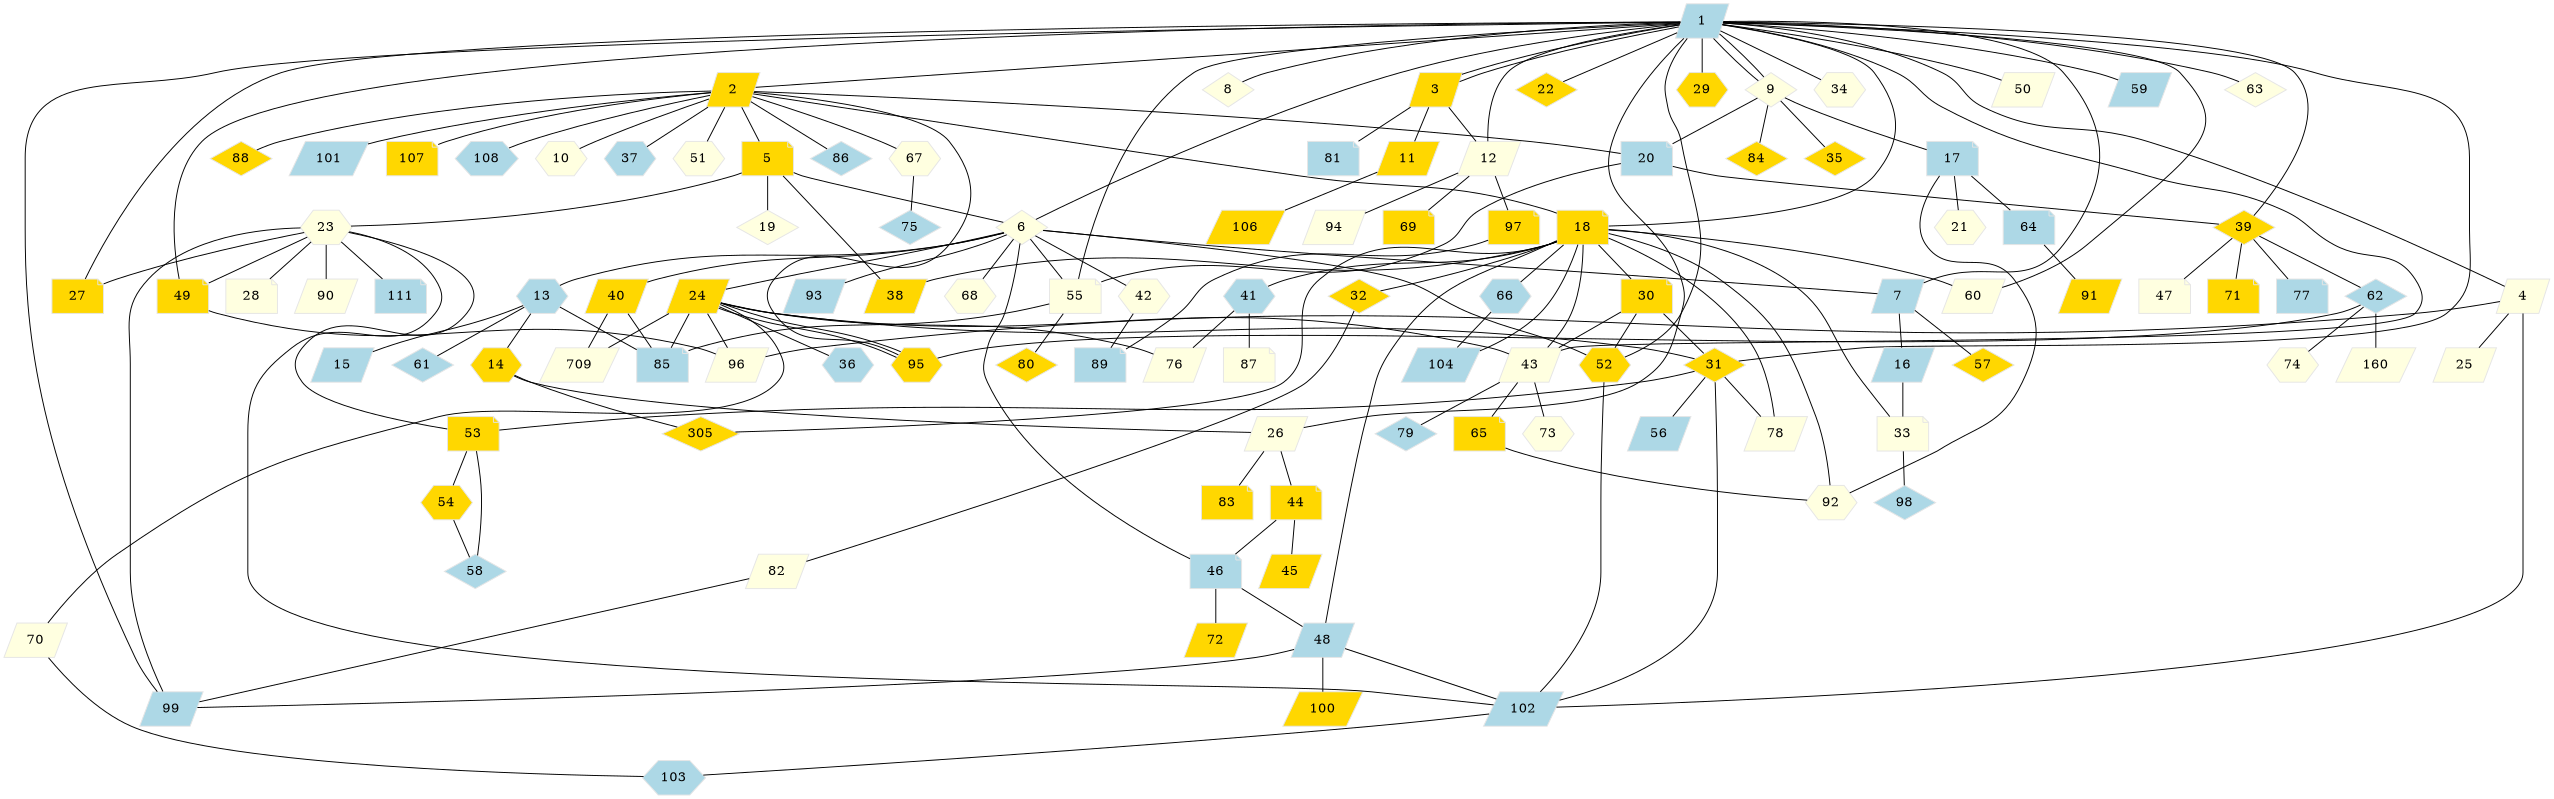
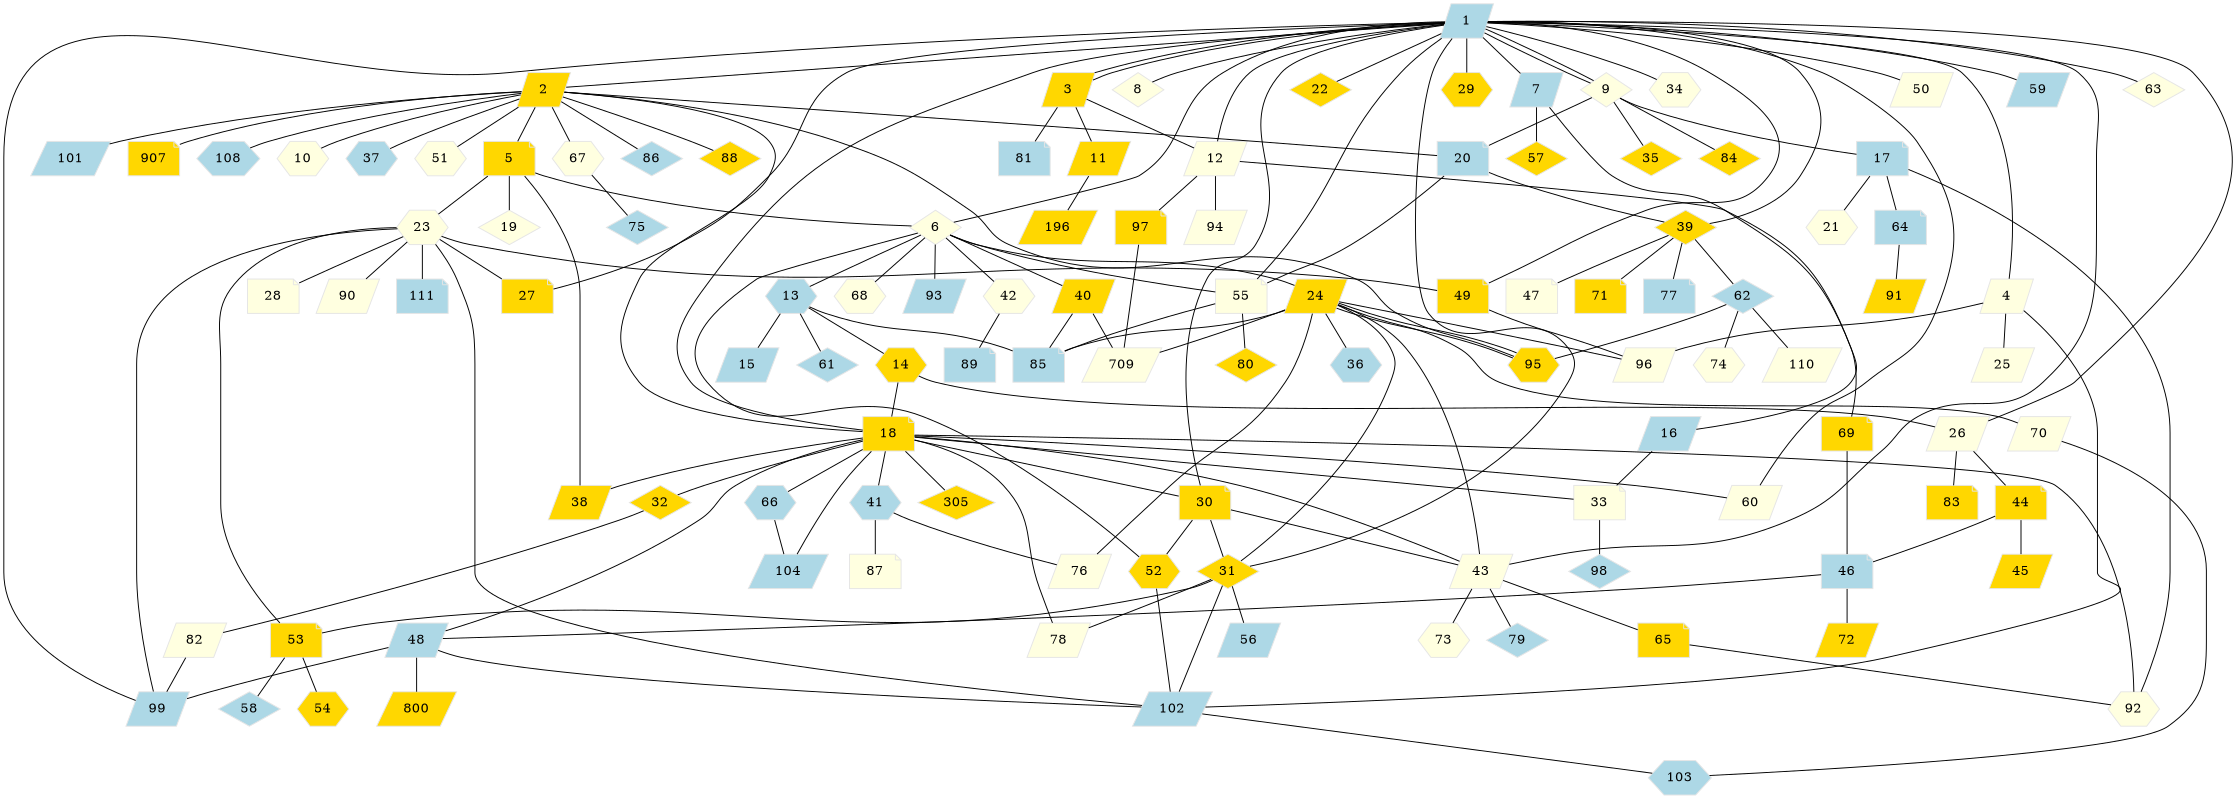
node "107": label "107" -> "907"
edge "1" -- "52": now "1" -- "30"
node "106": label "106" -> "196"
edge "6" -- "7": removed
edge "97" -- "89": now "97" -- "709"
node "160": label "160" -> "110"
edge "14" -- "305": now "14" -- "18"
edge "6" -- "46": now "69" -- "46"
edge "54" -- "58": removed
node "100": label "100" -> "800"
